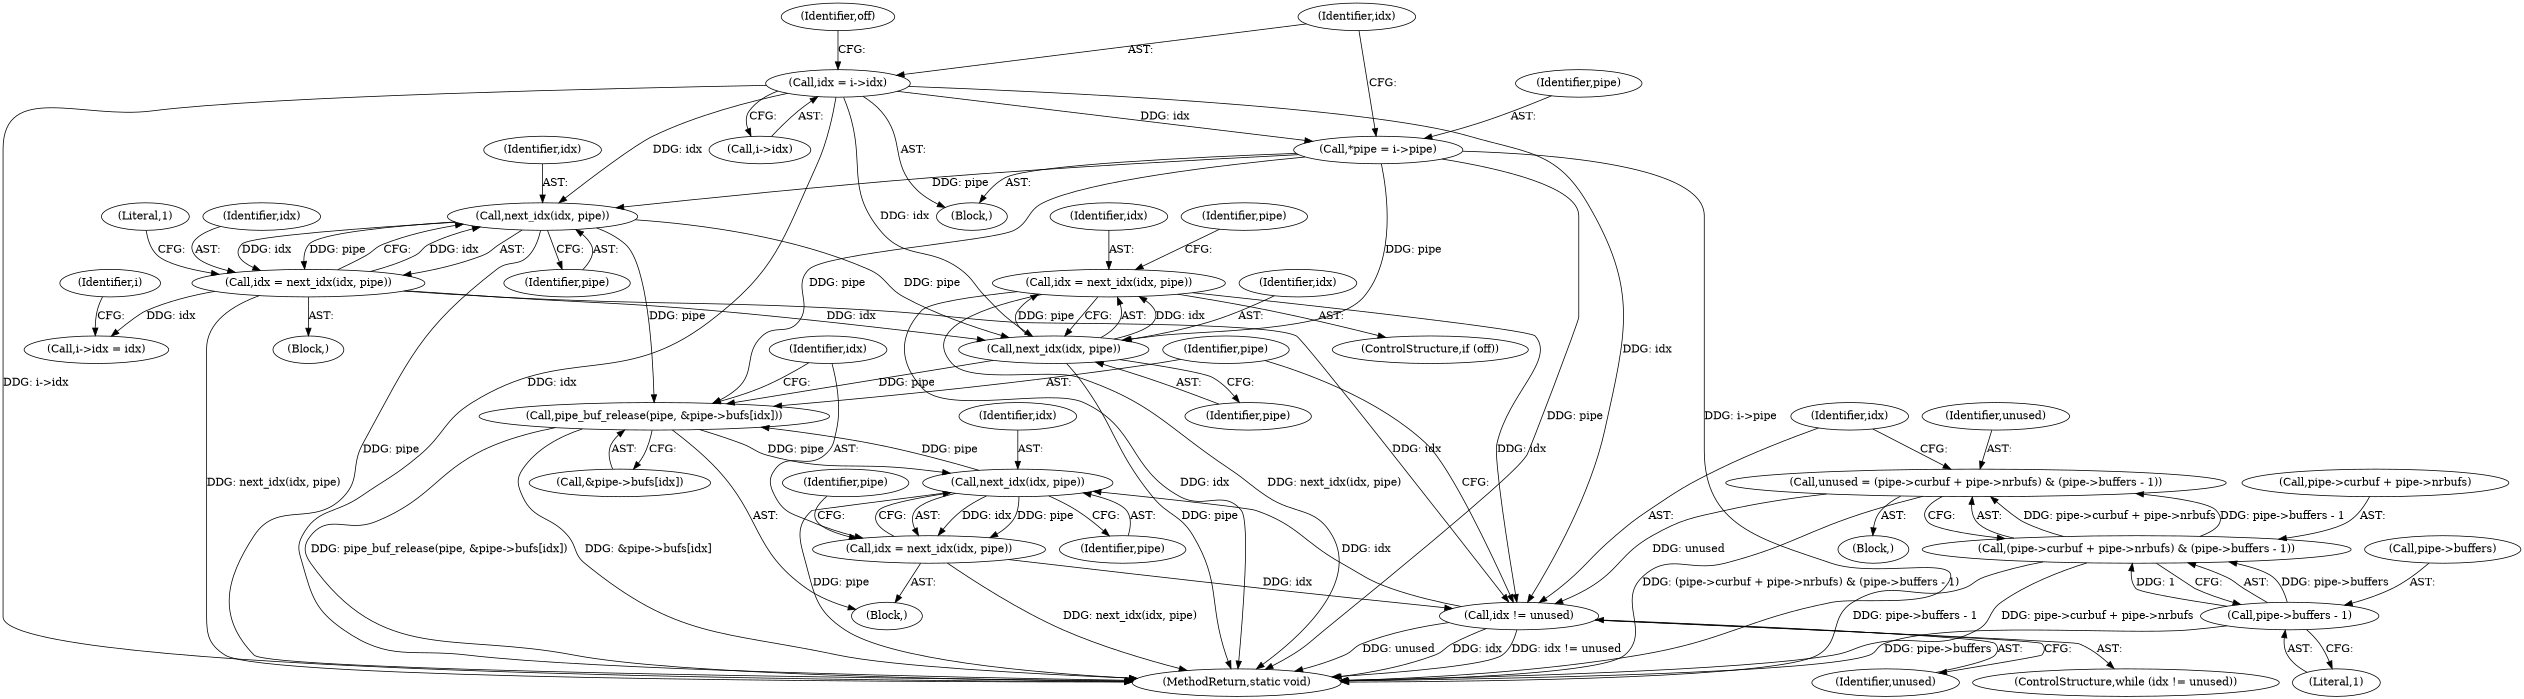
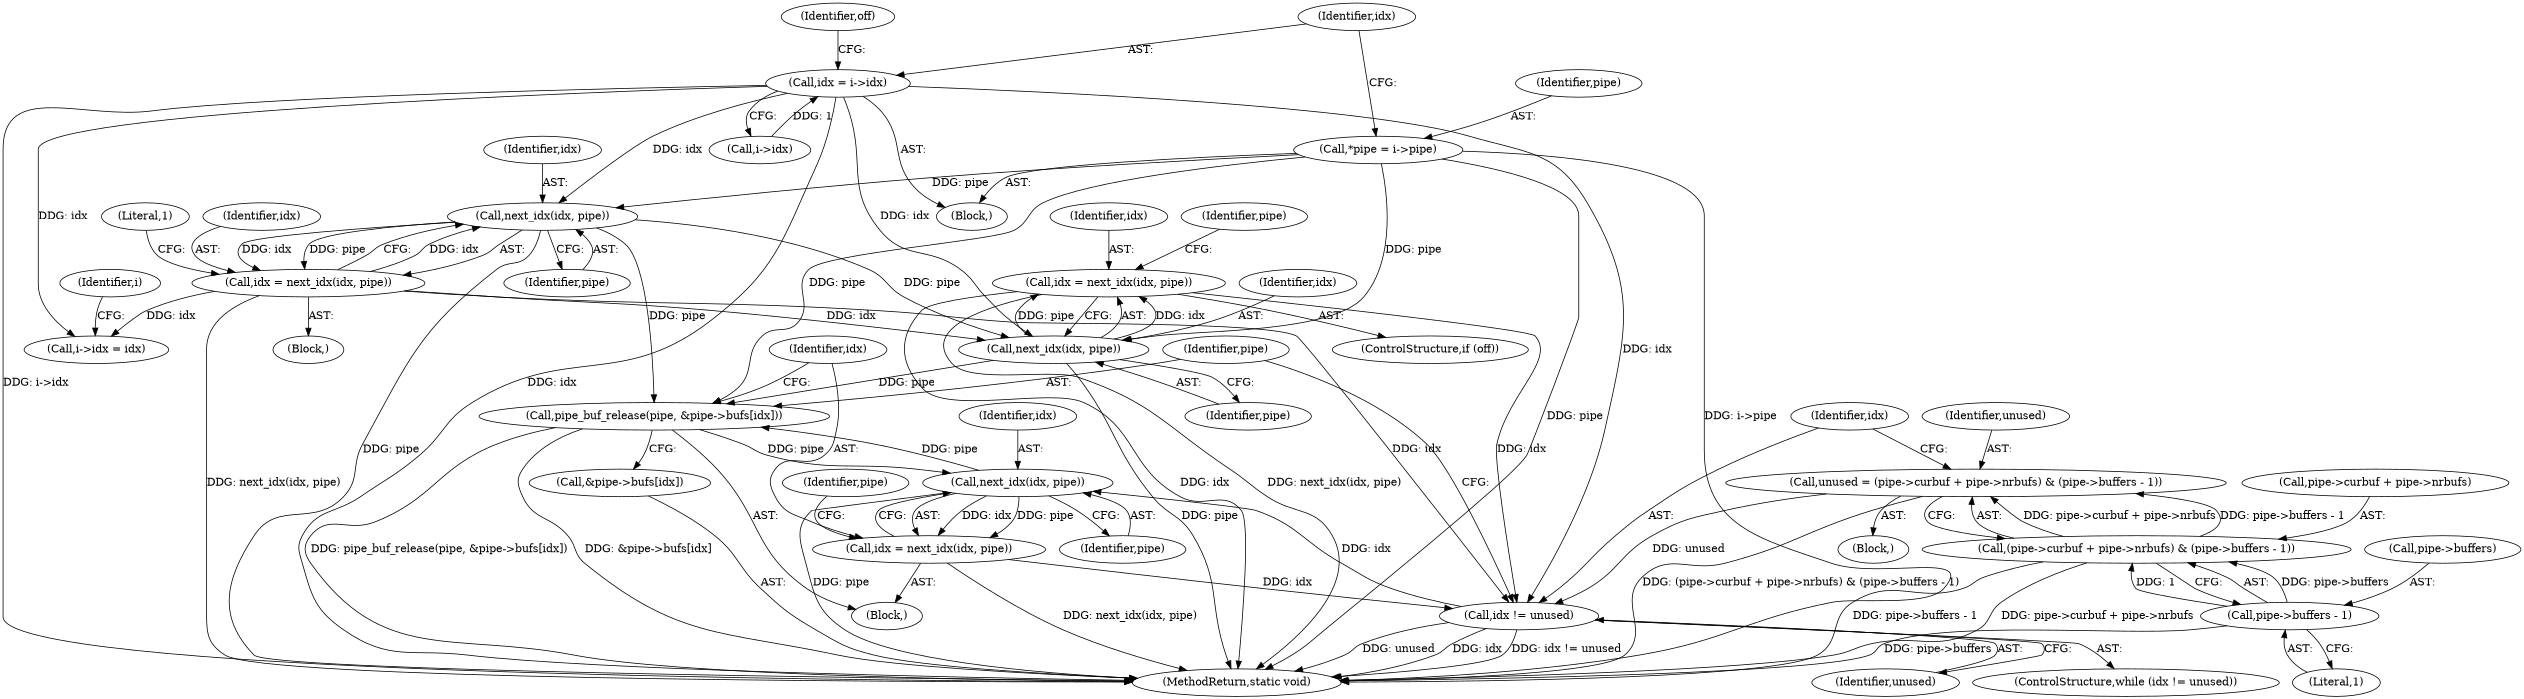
edge "(Call,idx = i->idx)" -> "(Call,*pipe = i->pipe)": now "(Call,idx = i->idx)" -> "(Call,i->idx = idx)"
edge "(Call,i->idx)" -> "(Call,idx = i->idx)": label "AST: " -> "DDG: 1"
edge "(Call,&pipe->bufs[idx])" -> "(Call,pipe_buf_release(pipe, &pipe->bufs[idx]))": now "(Call,&pipe->bufs[idx])" -> "(MethodReturn,static void)"
